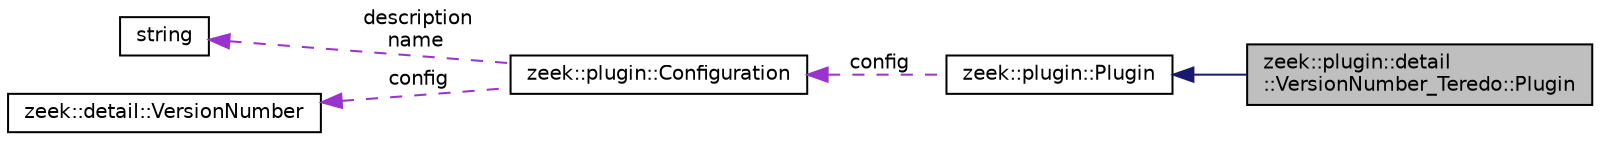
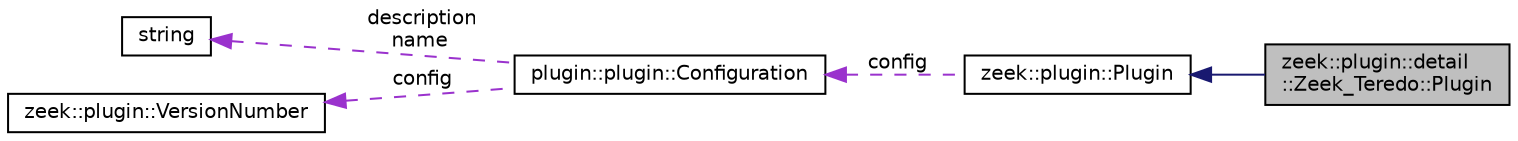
node "zeek::plugin::Configuration": label "zeek::plugin::Configuration" -> "plugin::plugin::Configuration"
node "zeek::plugin::detail ::VersionNumber_Teredo::Plugin": label "zeek::plugin::detail ::VersionNumber_Teredo::Plugin" -> "zeek::plugin::detail ::Zeek_Teredo::Plugin"
node "zeek::detail::VersionNumber": label "zeek::detail::VersionNumber" -> "zeek::plugin::VersionNumber"
